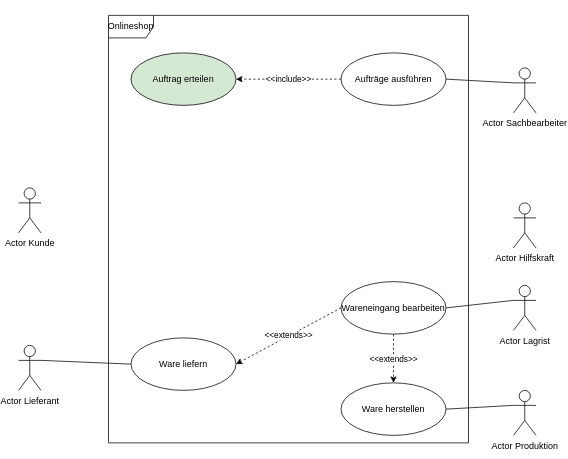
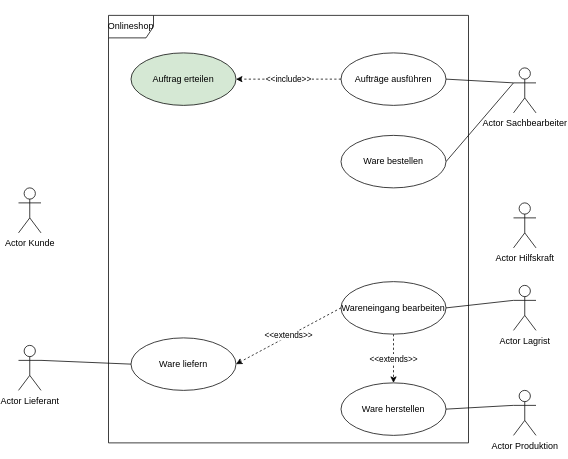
edge "Actor Sachbearbeiter" -- "Ware bestellen": added
node "Ware bestellen": added
